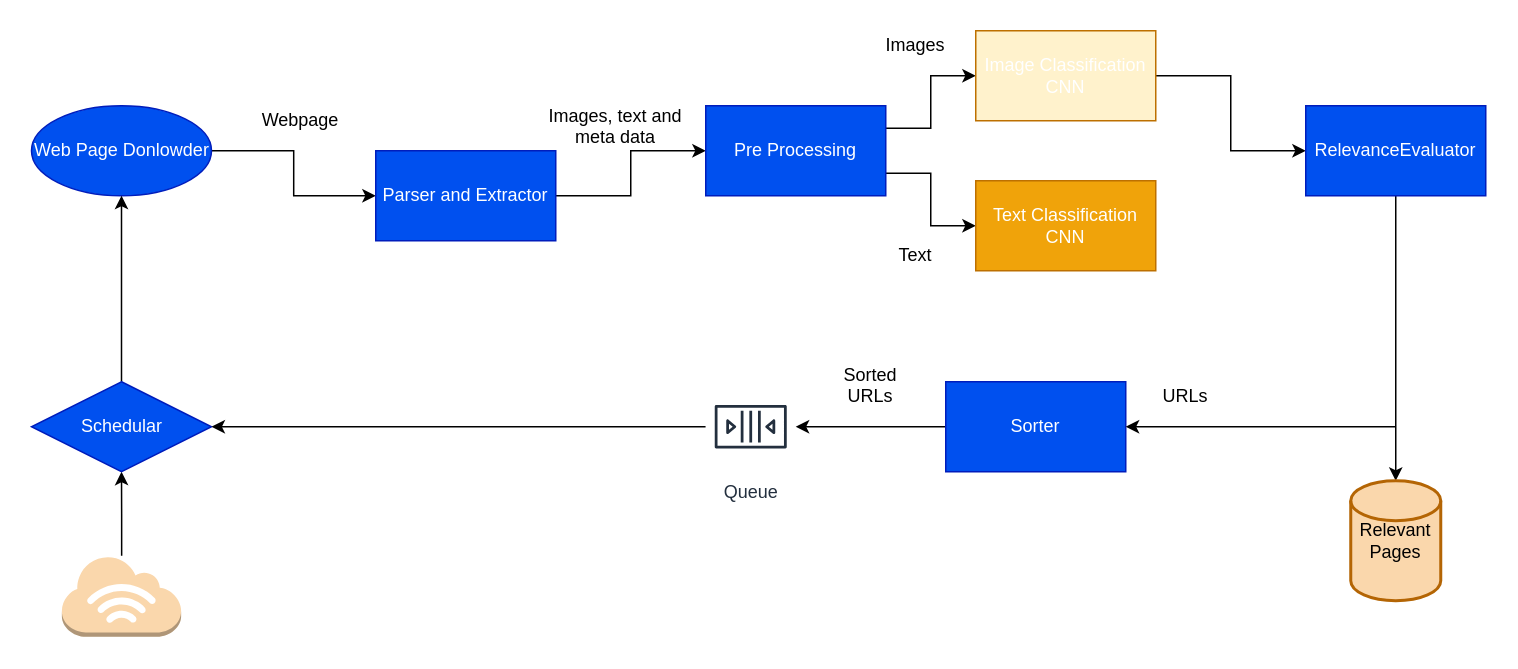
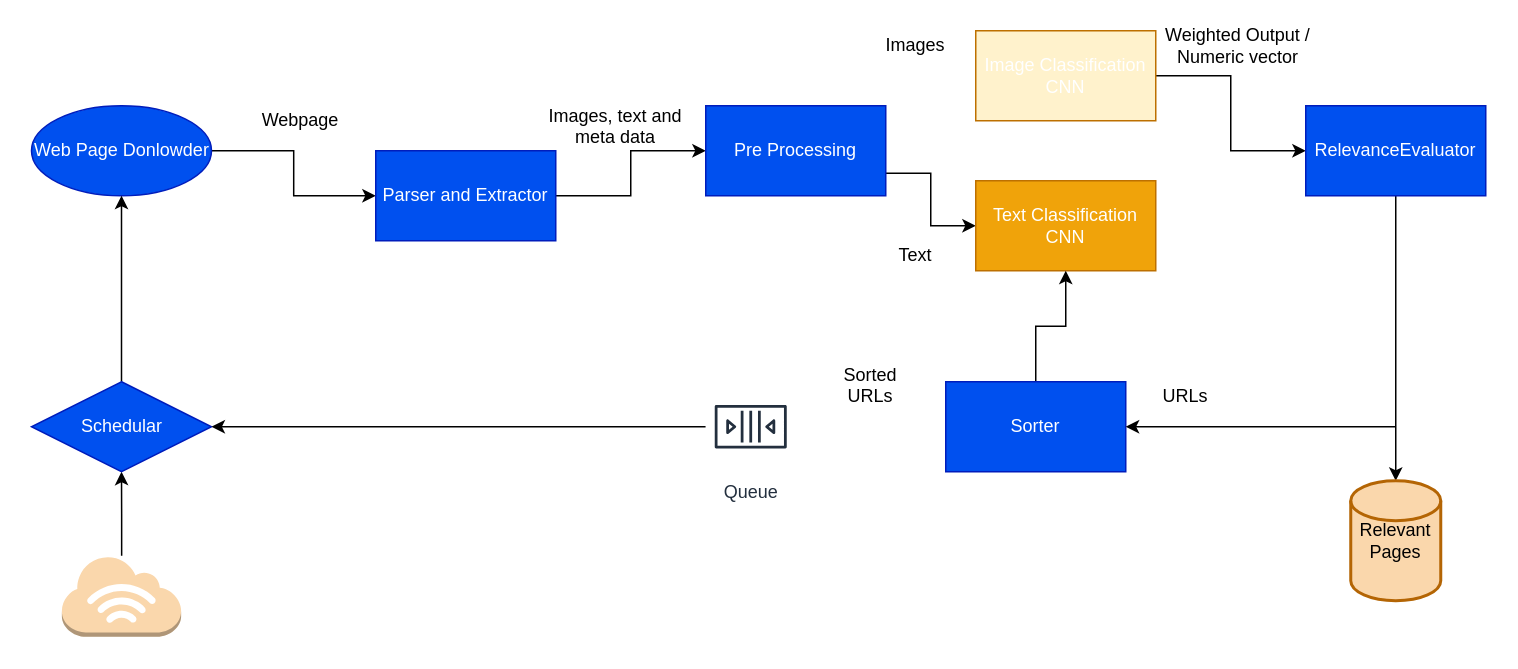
node "Weighted Output / Numeric vector": added
edge "Pre Processing" -> "Image Classification CNN": removed
edge "Sorter" -> "Queue": now "Sorter" -> "Text Classification CNN"
